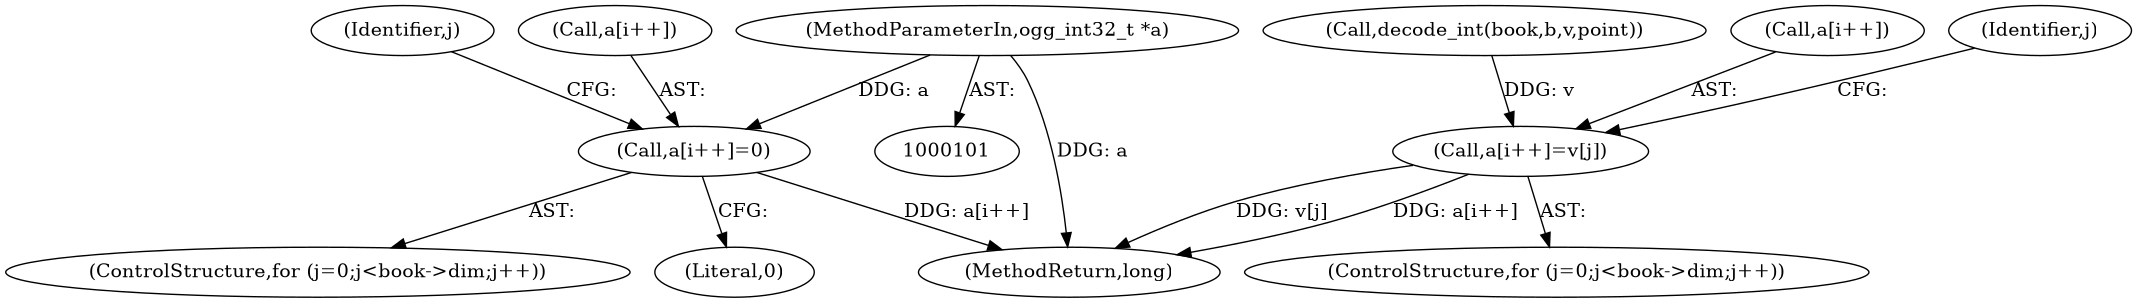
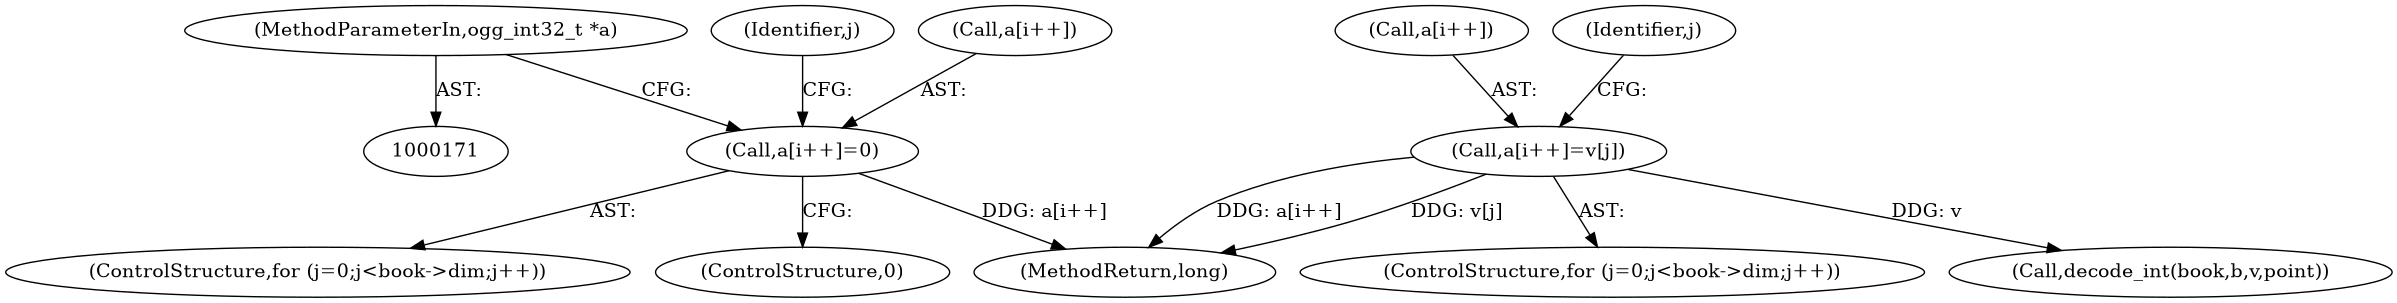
edge "(Call,decode_int(book,b,v,point))" -> "(Call,a[i++]=v[j])": reversed
edge "(MethodParameterIn,ogg_int32_t *a)" -> "(Call,a[i++]=0)": label "DDG: a" -> "CFG: "
edge "(MethodParameterIn,ogg_int32_t *a)" -> "(MethodReturn,long)": removed, label "DDG: a"
node "1000101": label "1000101" -> "1000171"
node "(Literal,0)": label "(Literal,0)" -> "(ControlStructure,0)"
